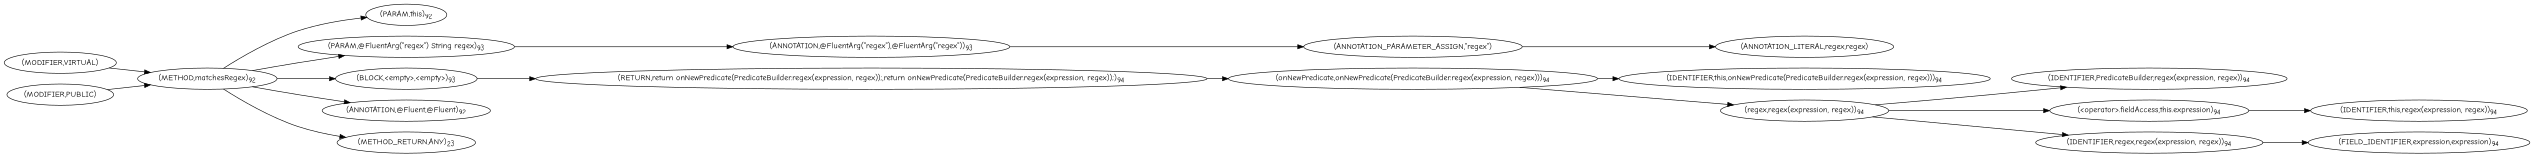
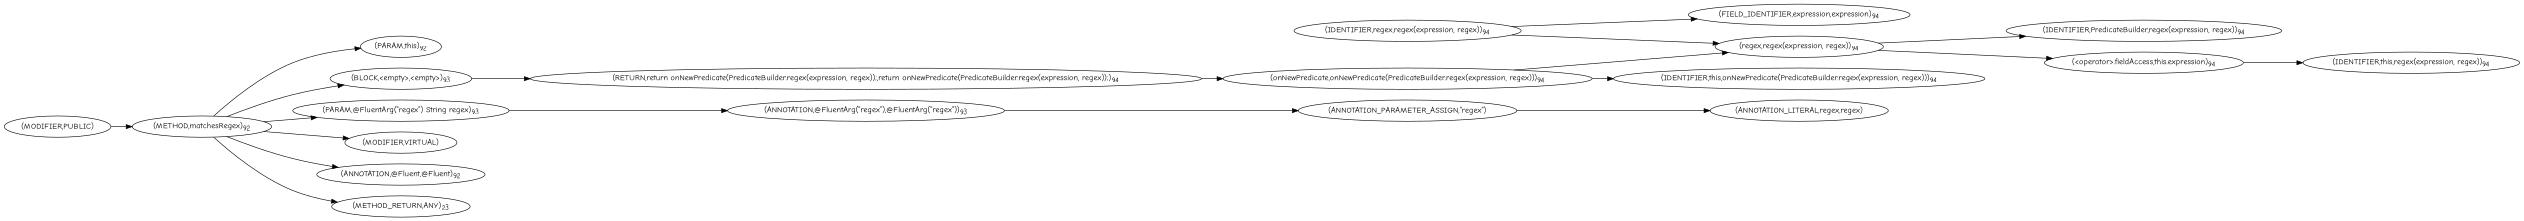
edge "(MODIFIER,VIRTUAL)" -> "(METHOD,matchesRegex)": reversed
edge "(regex,regex(expression, regex))" -> "(IDENTIFIER,regex,regex(expression, regex))": reversed
